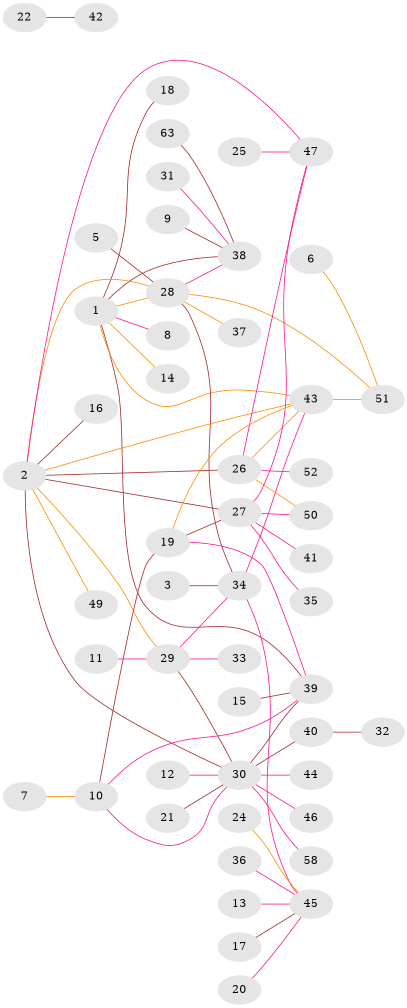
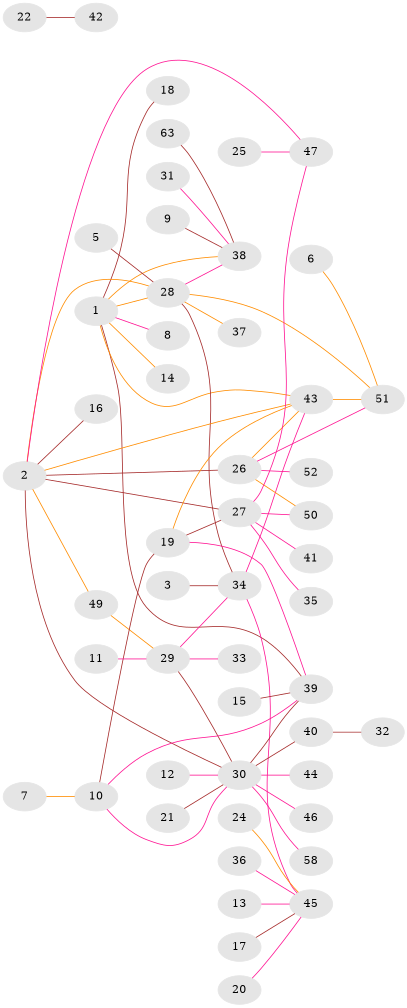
edge "38" -- "1": color brown -> darkorange
edge "47" -- "26": now "51" -- "26"
edge "2" -- "29": now "49" -- "29"
